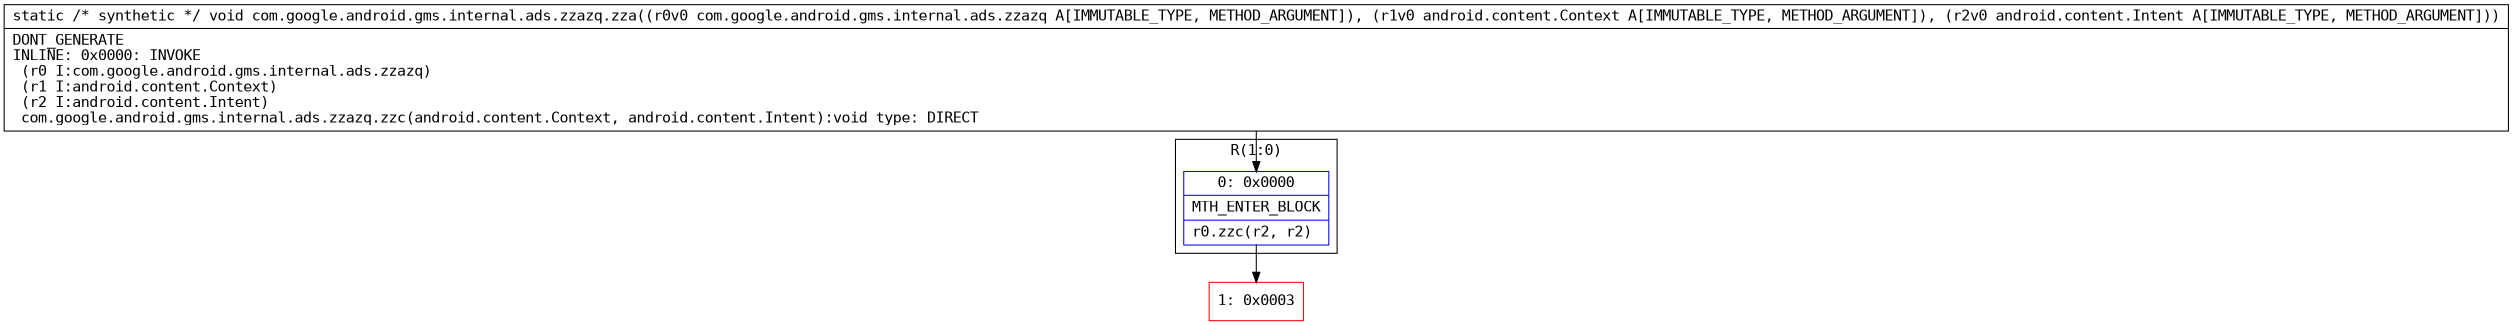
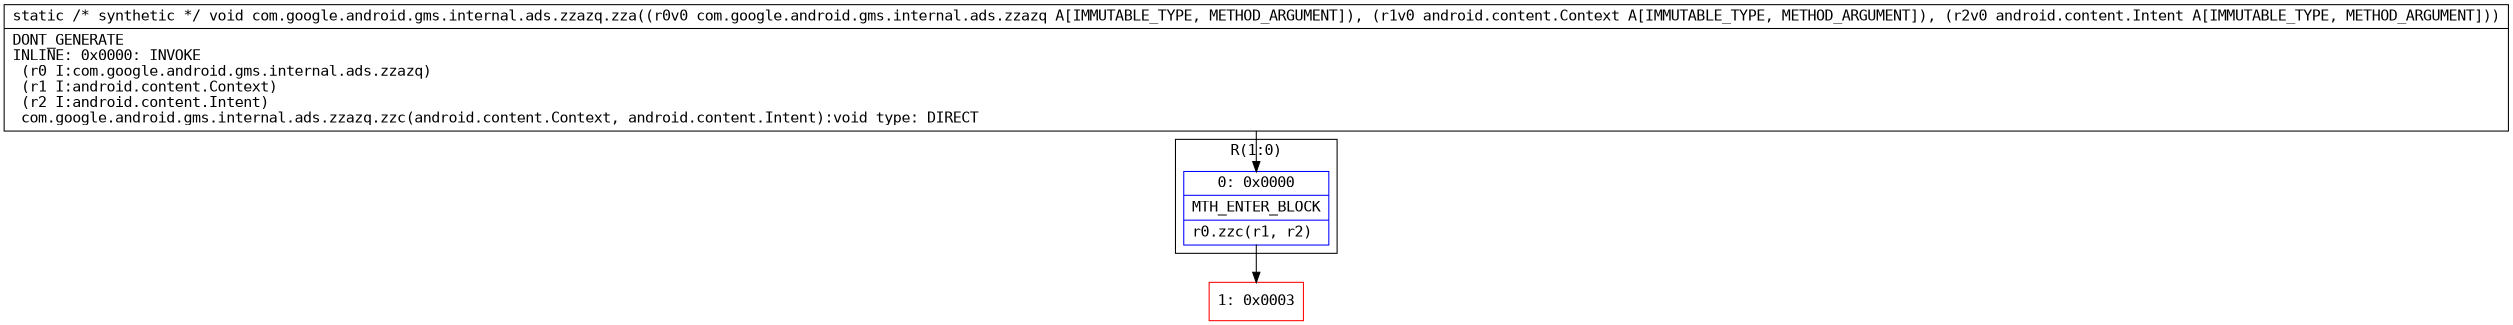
node "0: 0x0000": text "r0.zzc(r2, r2)" -> "r0.zzc(r1, r2)"
